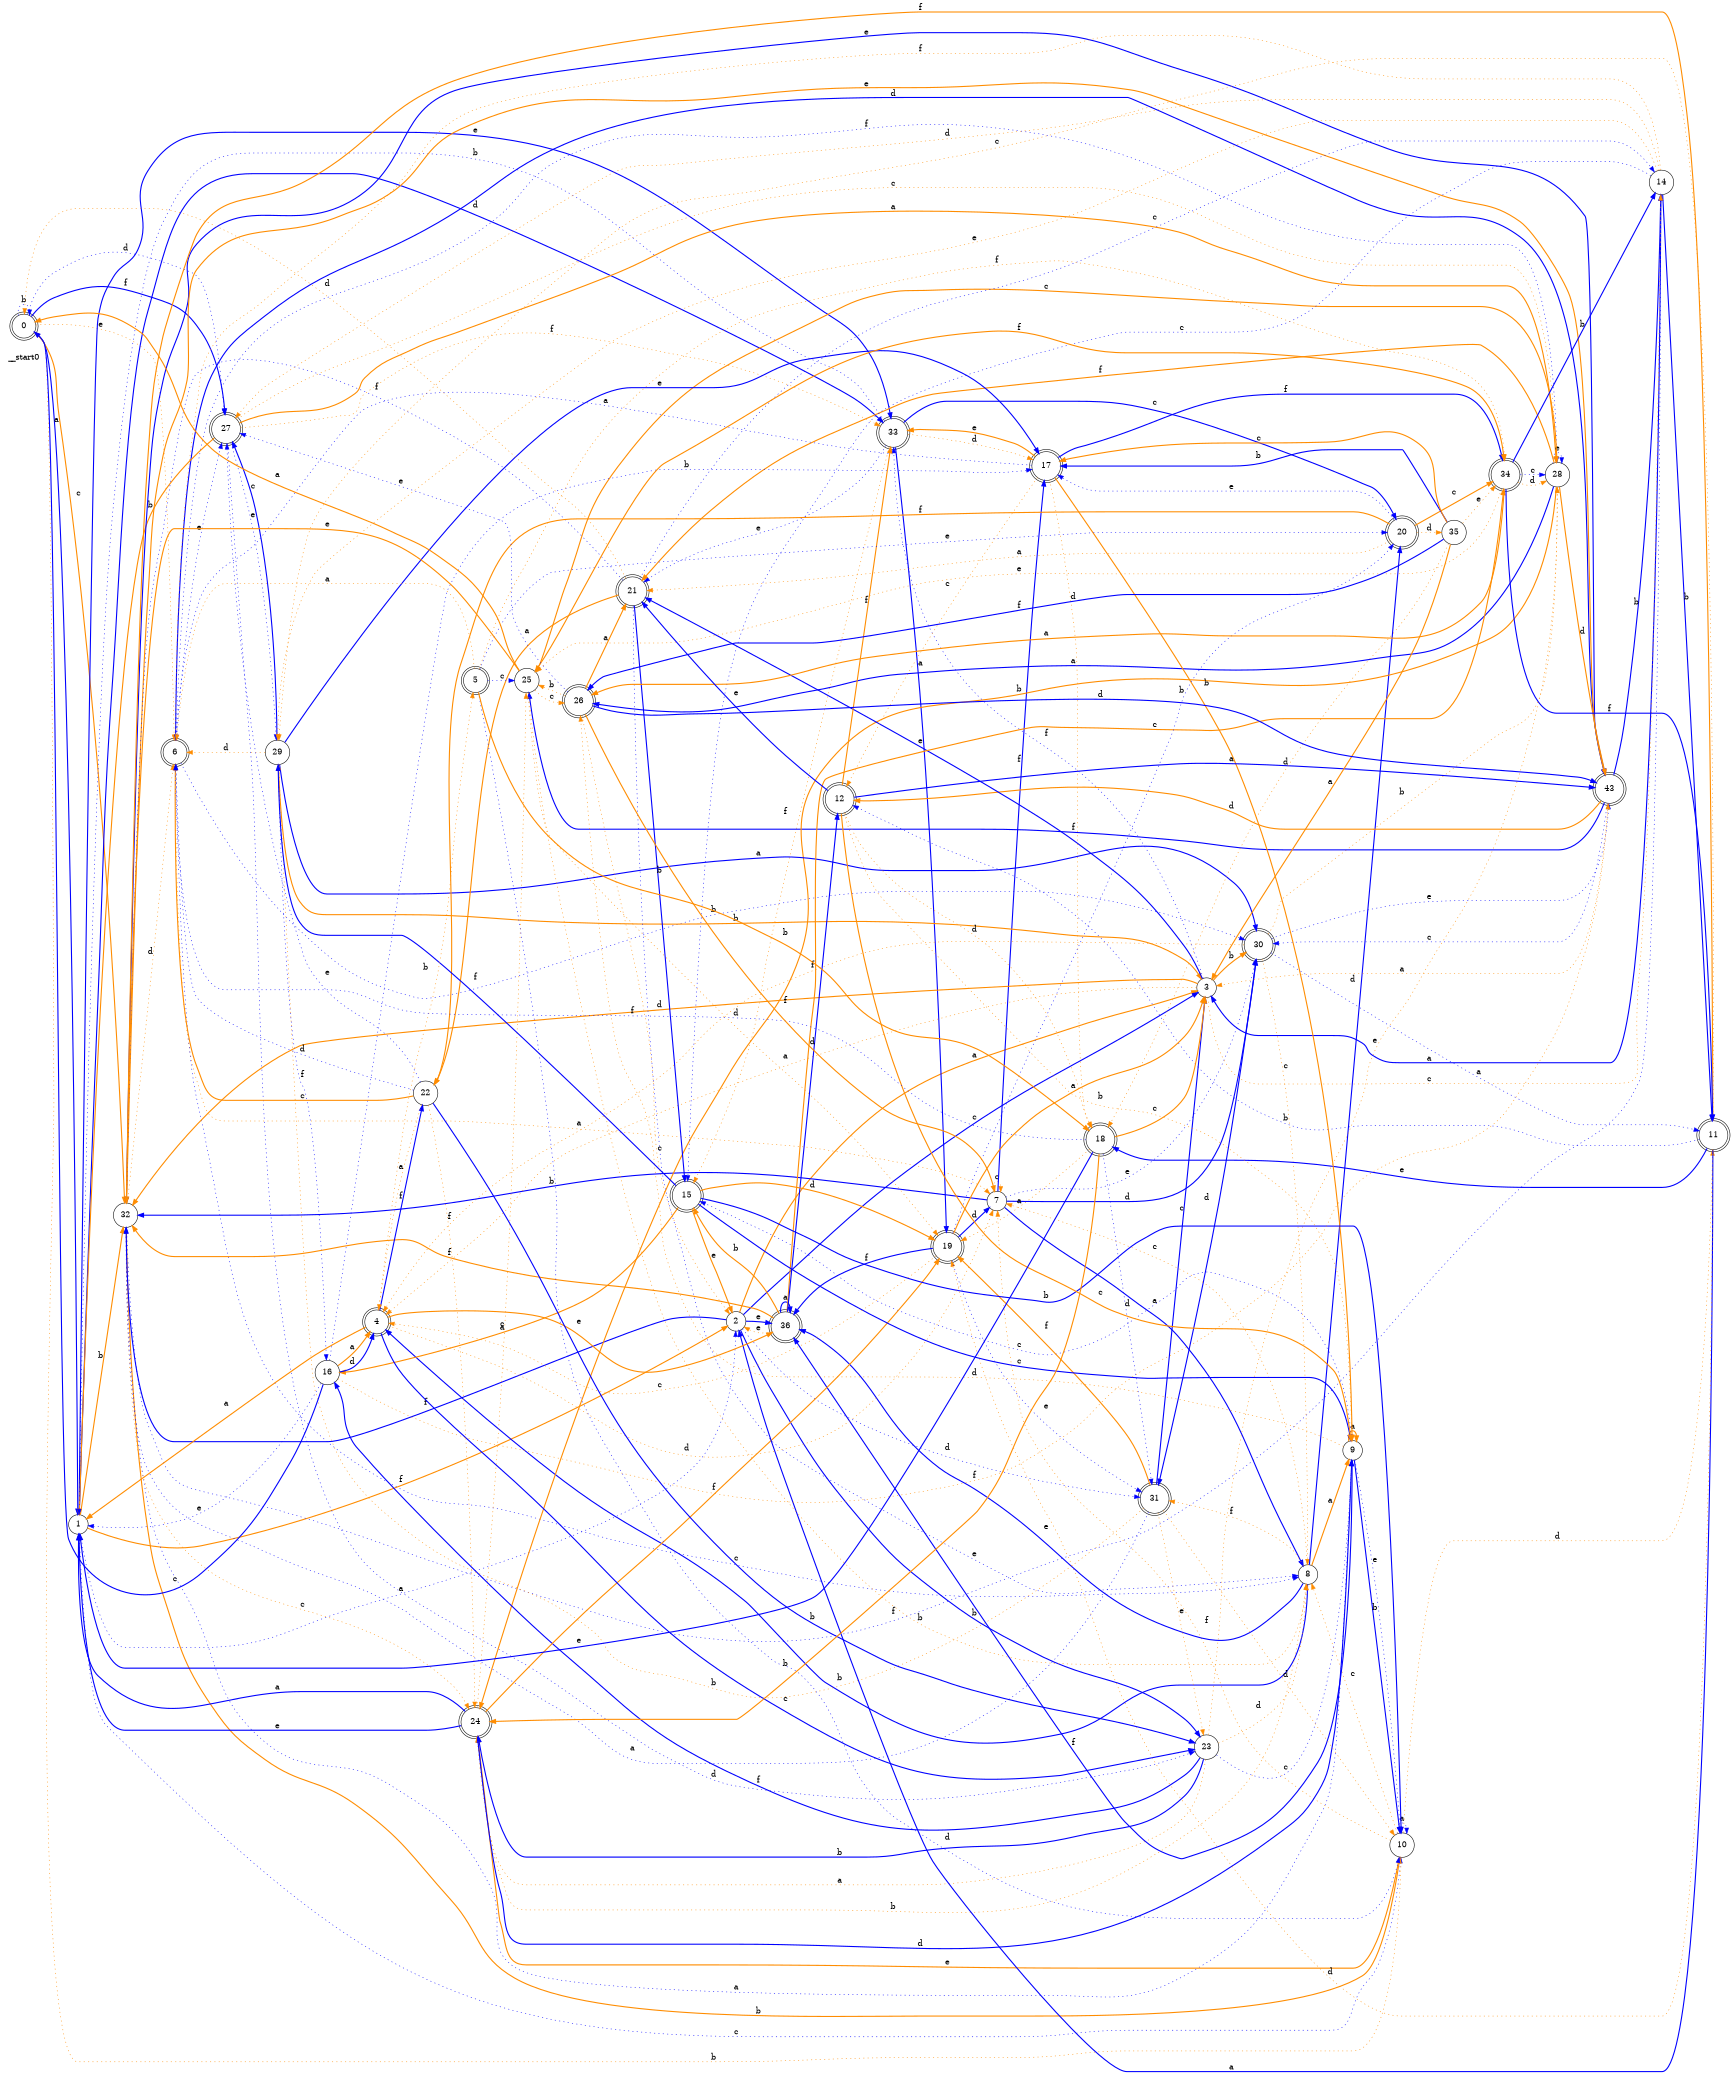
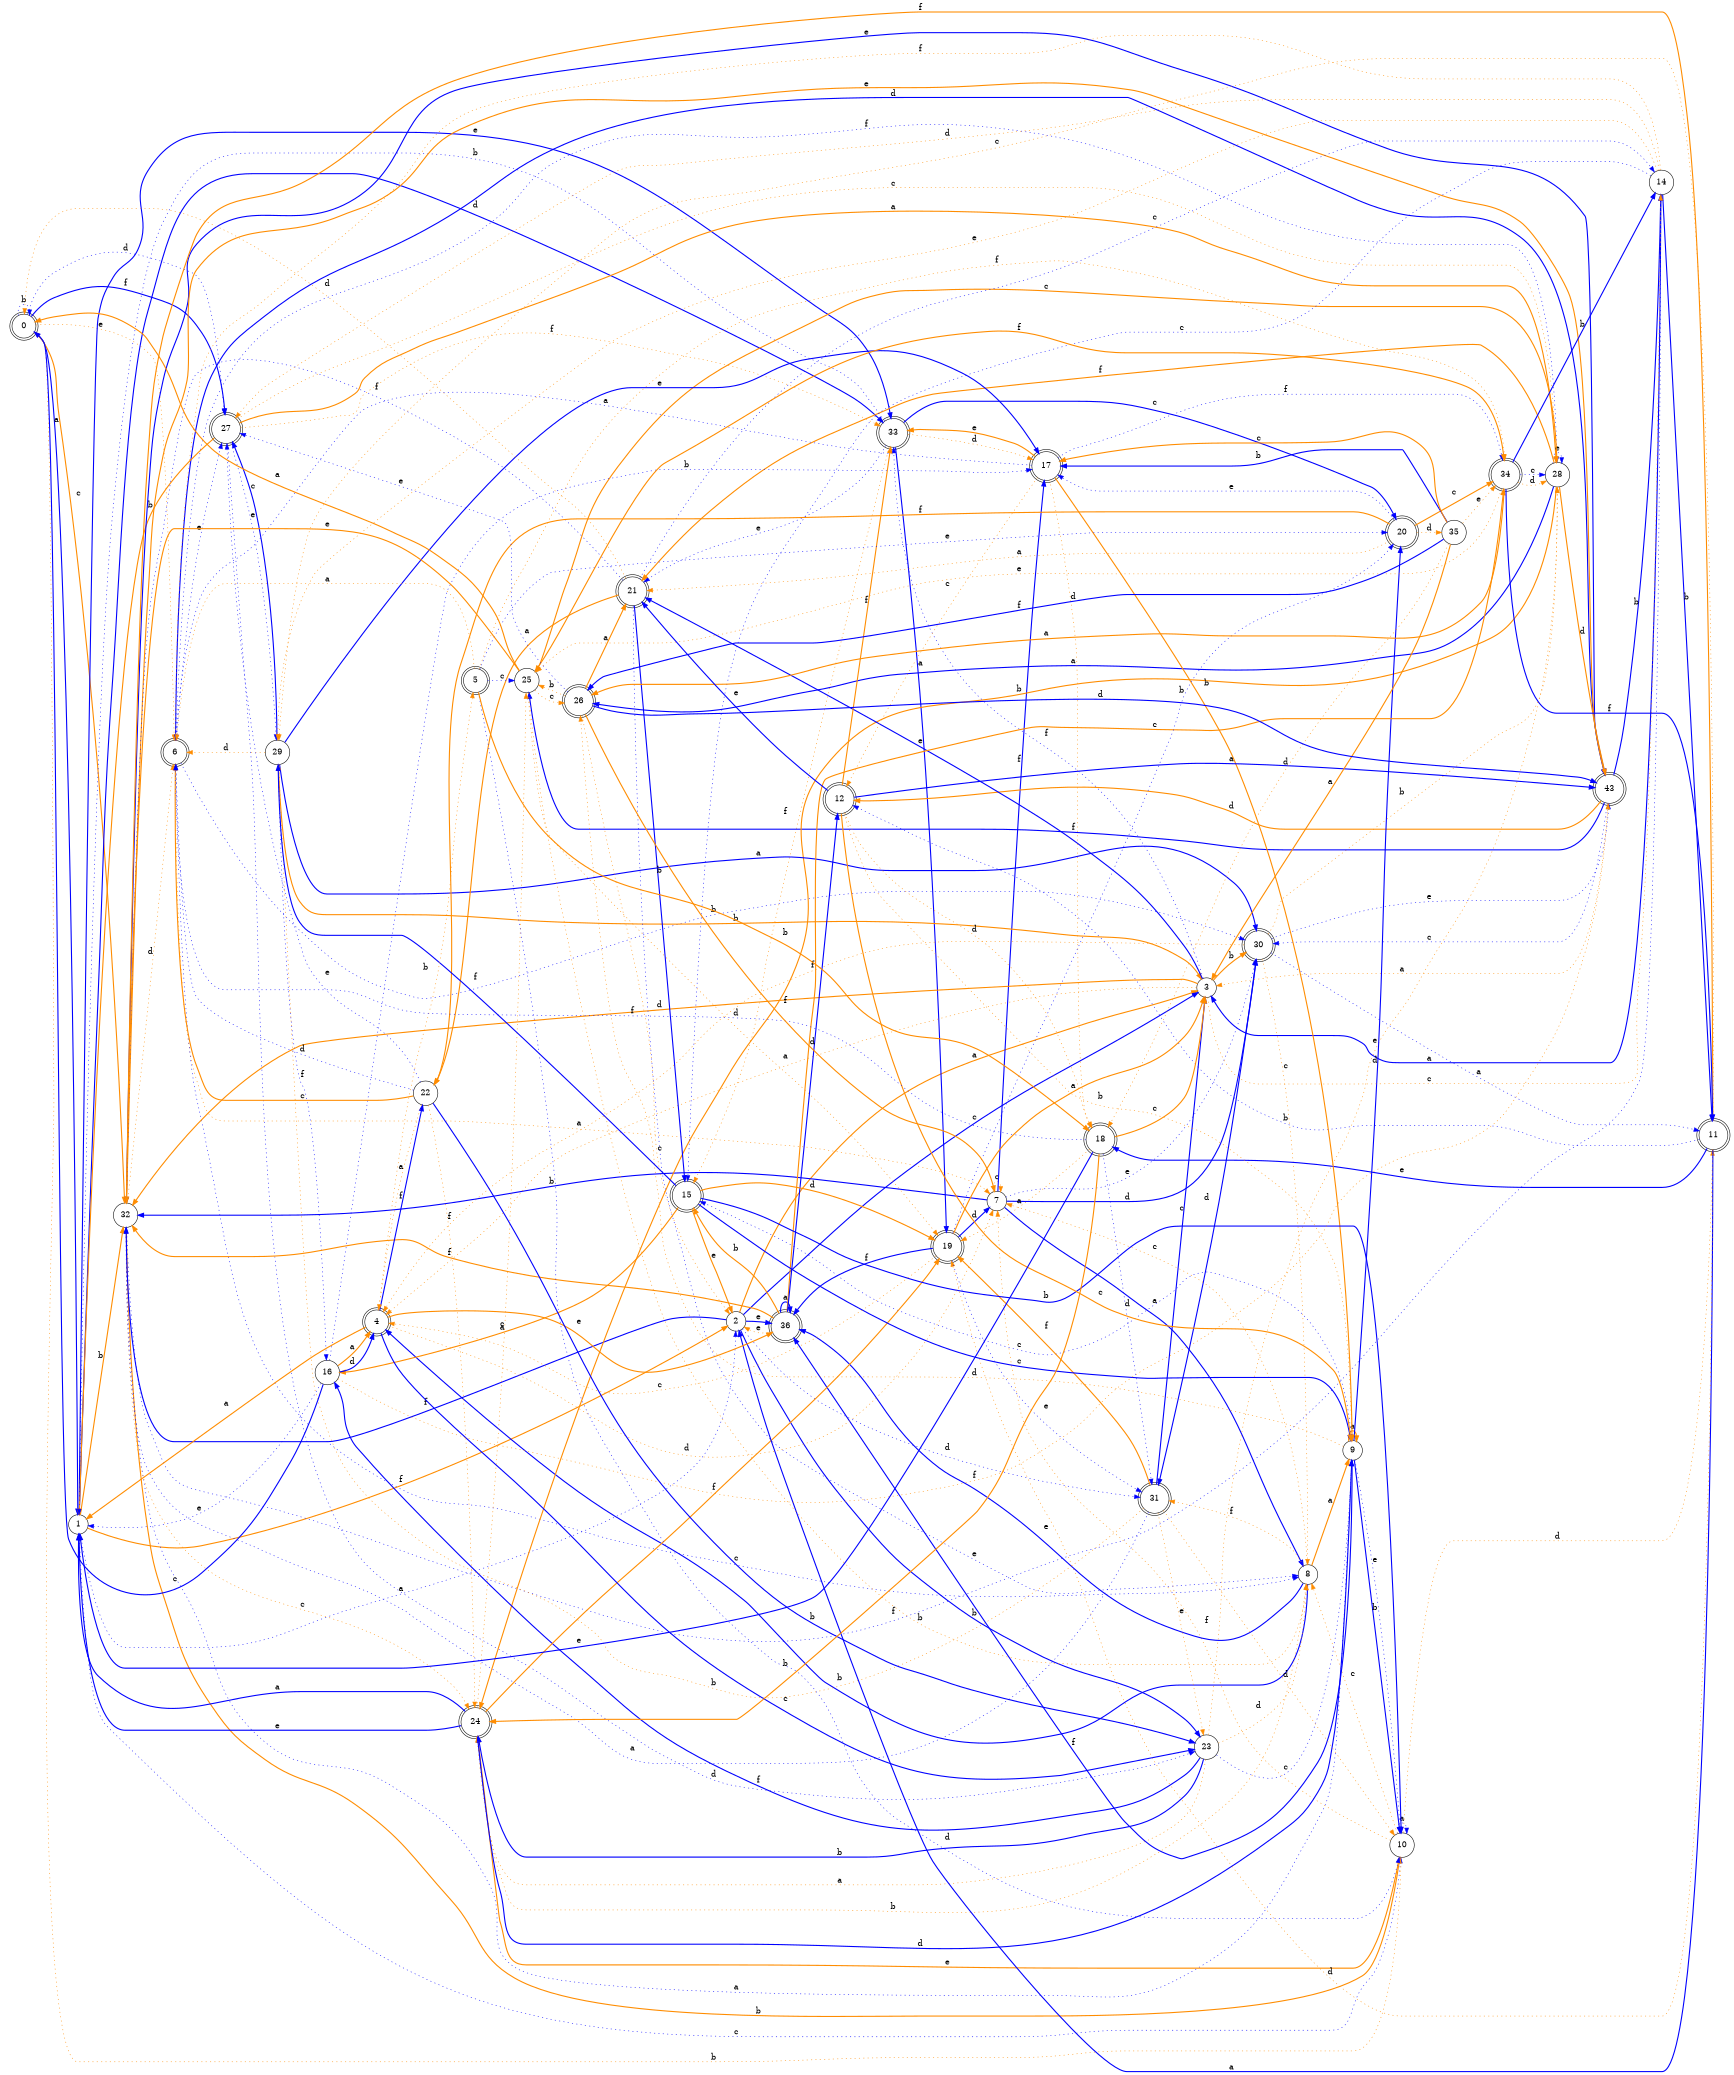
node "__start0": removed
edge "17" -> "34": style bold -> dotted
edge "8" -> "20": now "9" -> "20"
